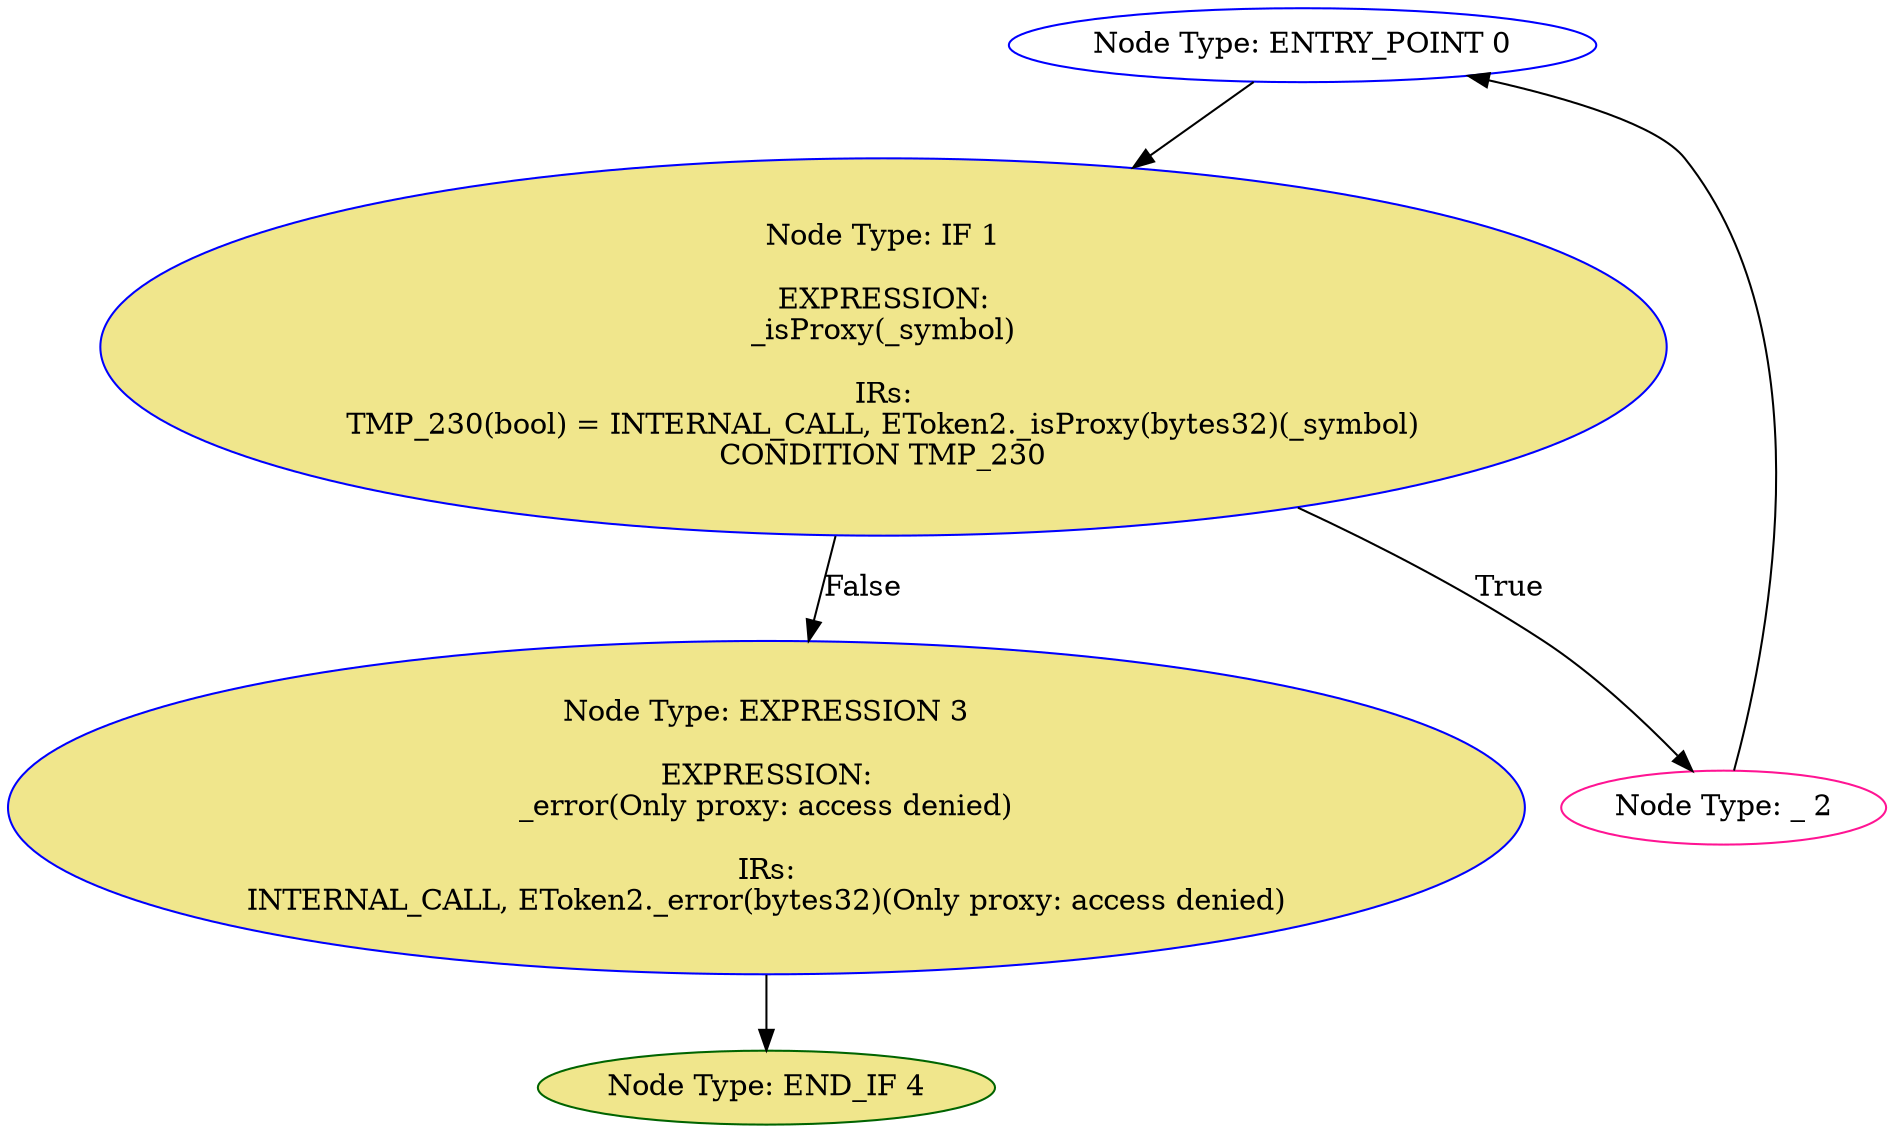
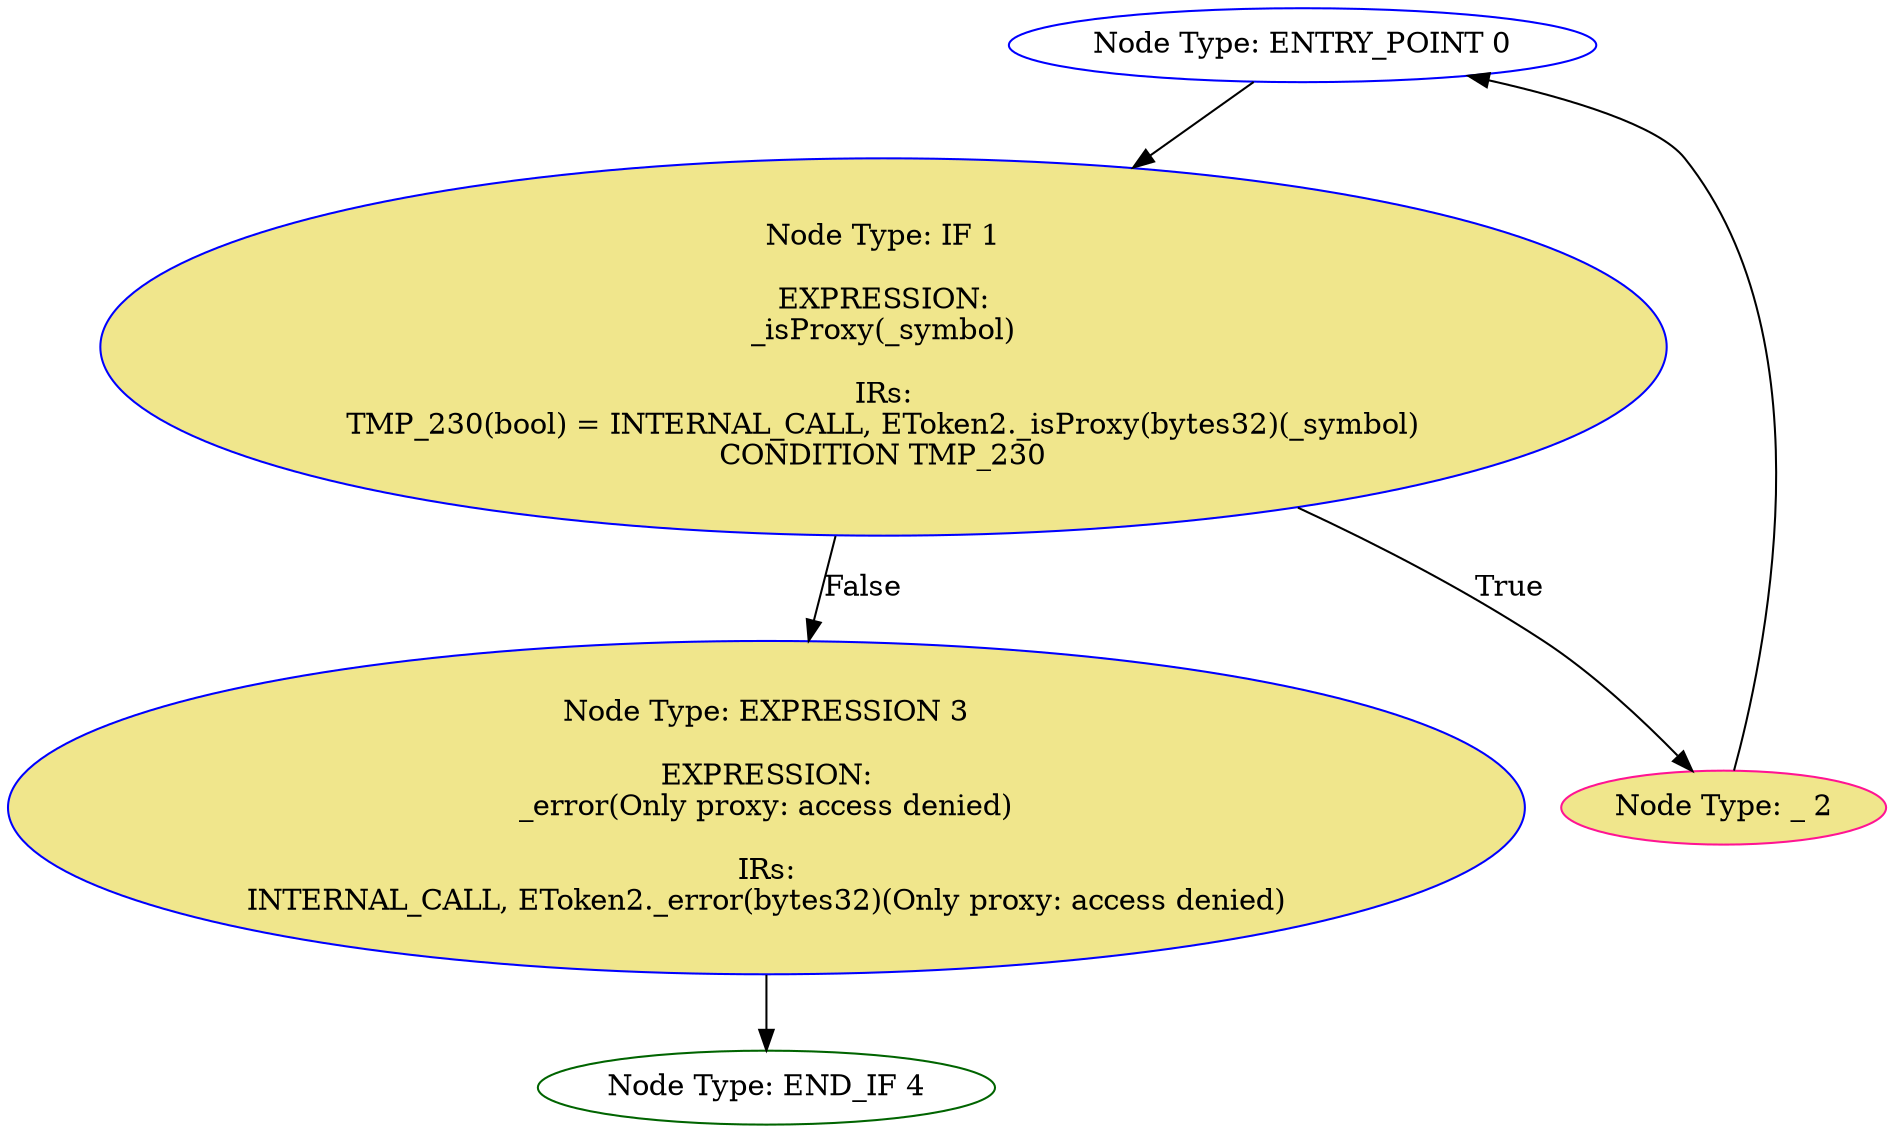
node "Node Type: _ 2": fillcolor white -> khaki
node "Node Type: END_IF 4": fillcolor khaki -> white
